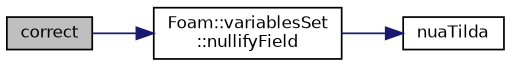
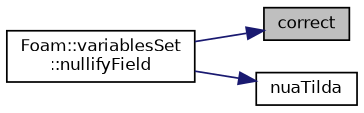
edge "correct" -> "Foam::variablesSet ::nullifyField": reversed
